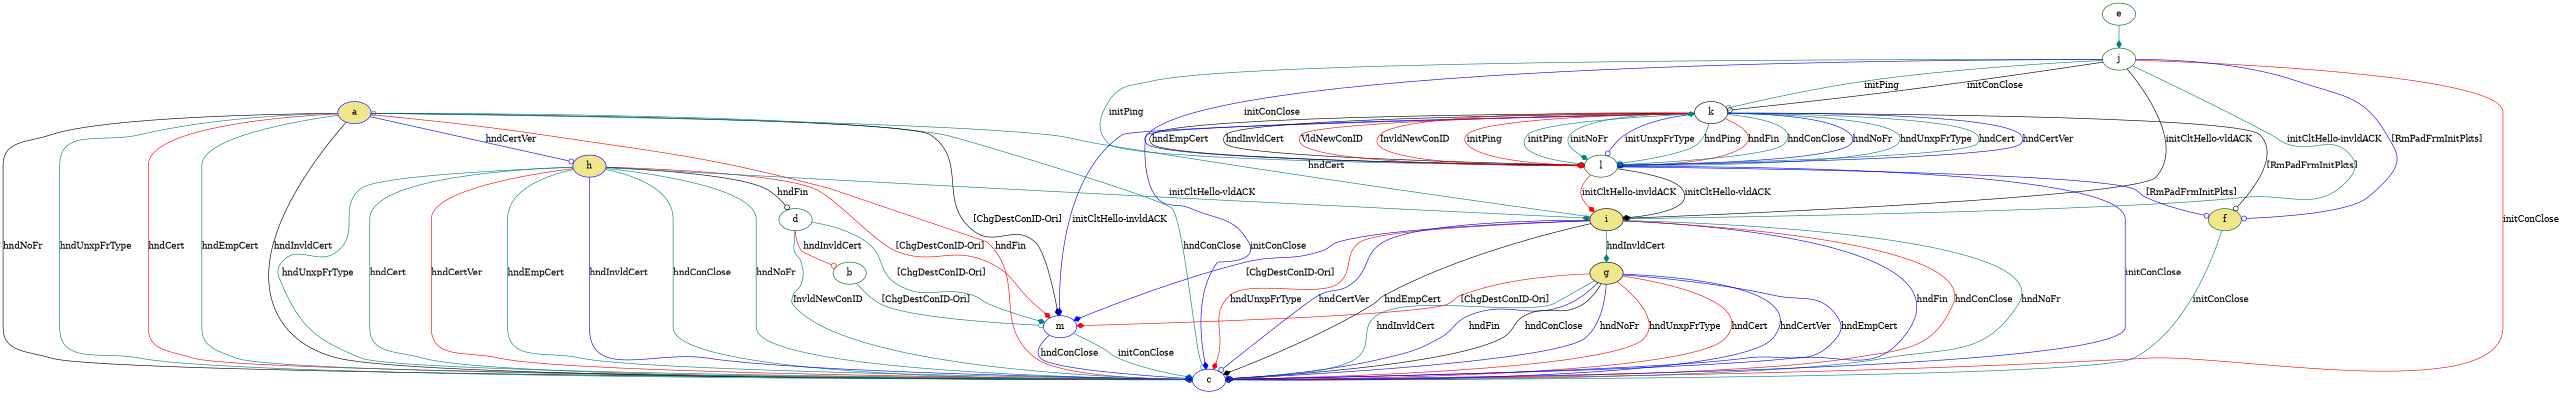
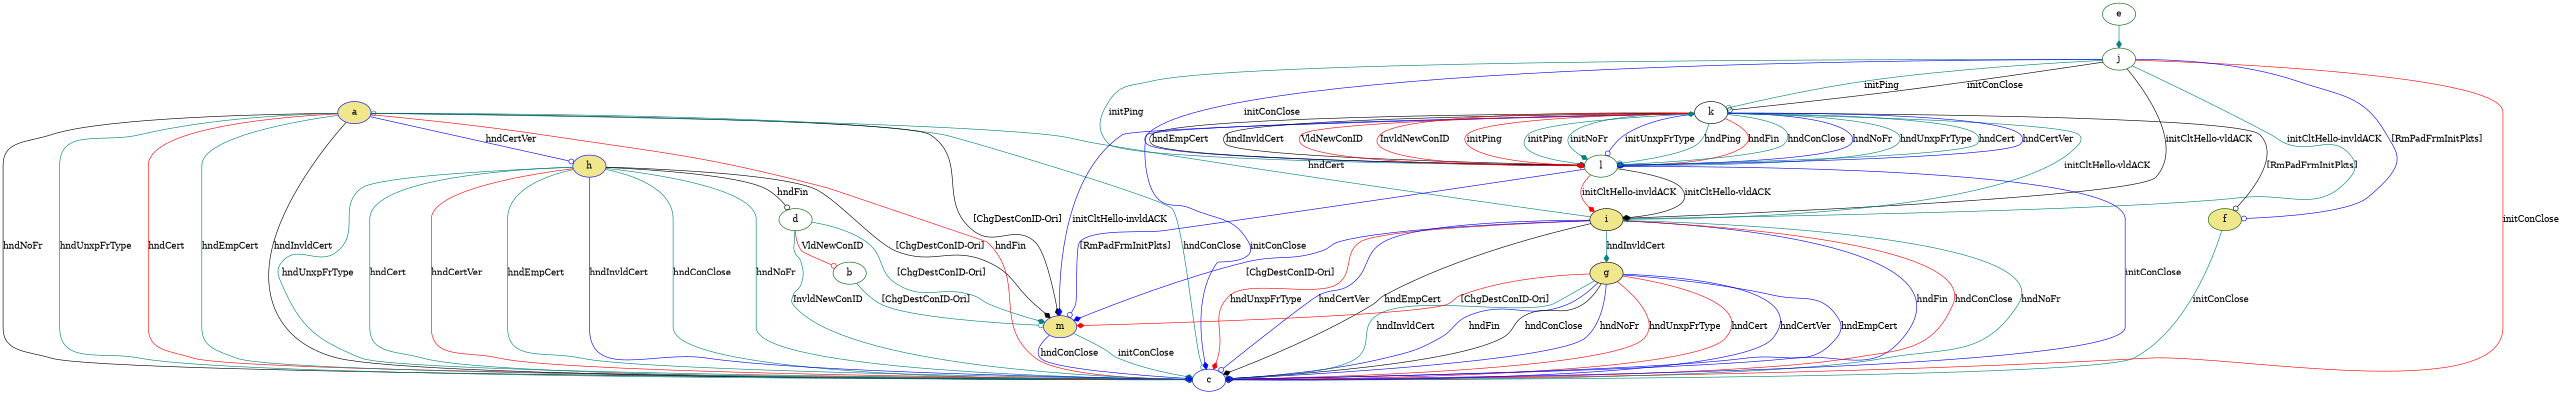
edge "l" -> "f": now "l" -> "m"
edge "h" -> "i": now "k" -> "i"
edge "h" -> "m": color red -> black
edge "d" -> "b": label "hndInvldCert " -> "VldNewConID "
node "m": fillcolor white -> khaki
